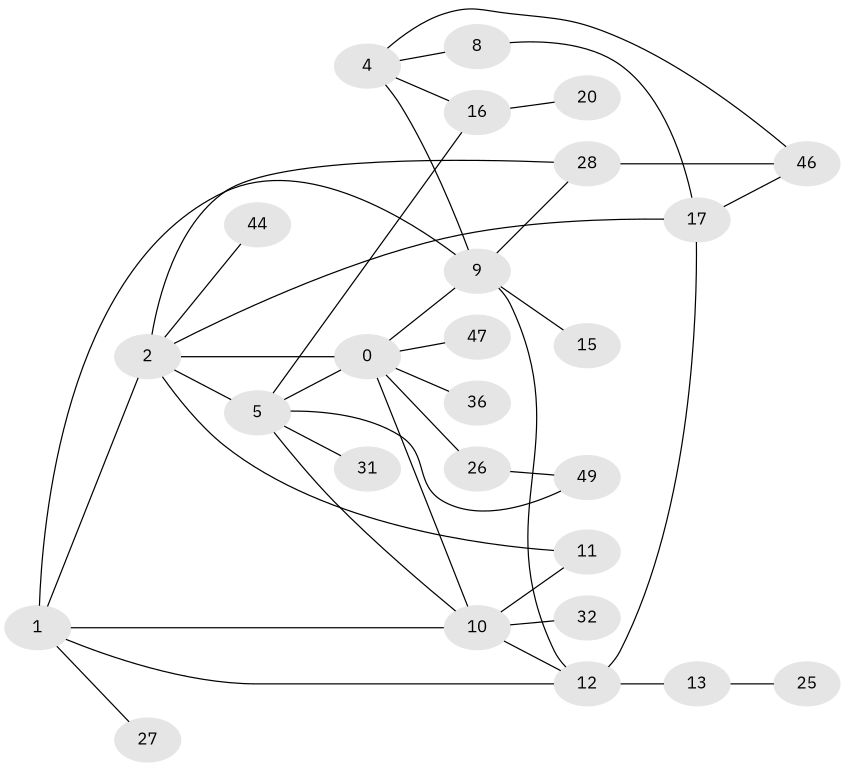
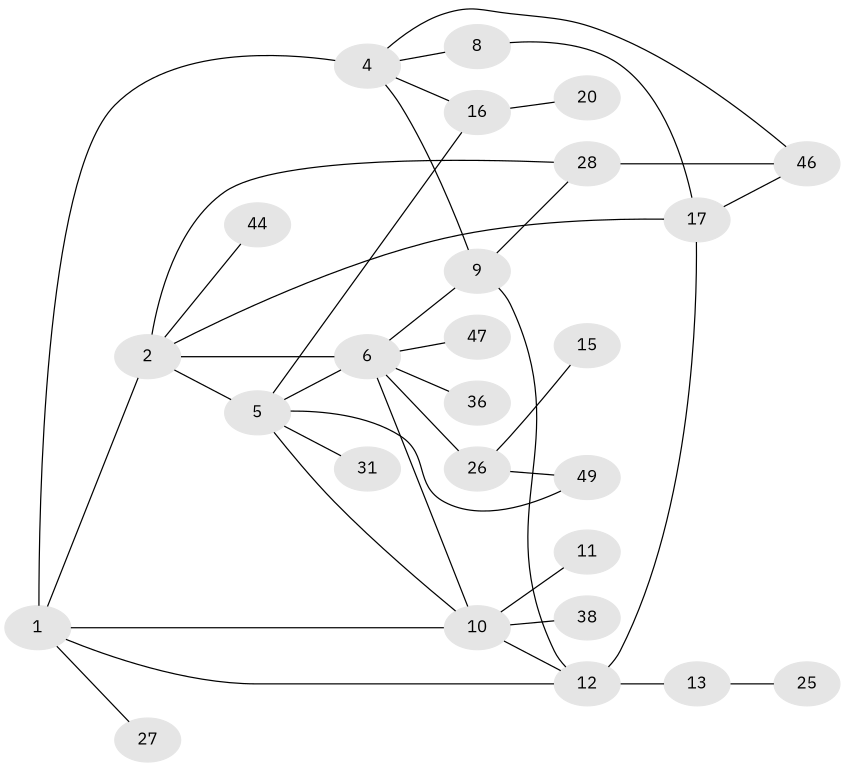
edge "9" -- "1": now "4" -- "1"
edge "9" -- "15": now "26" -- "15"
node "0": label "0" -> "6"
edge "2" -- "11": removed
node "32": label "32" -> "38"
